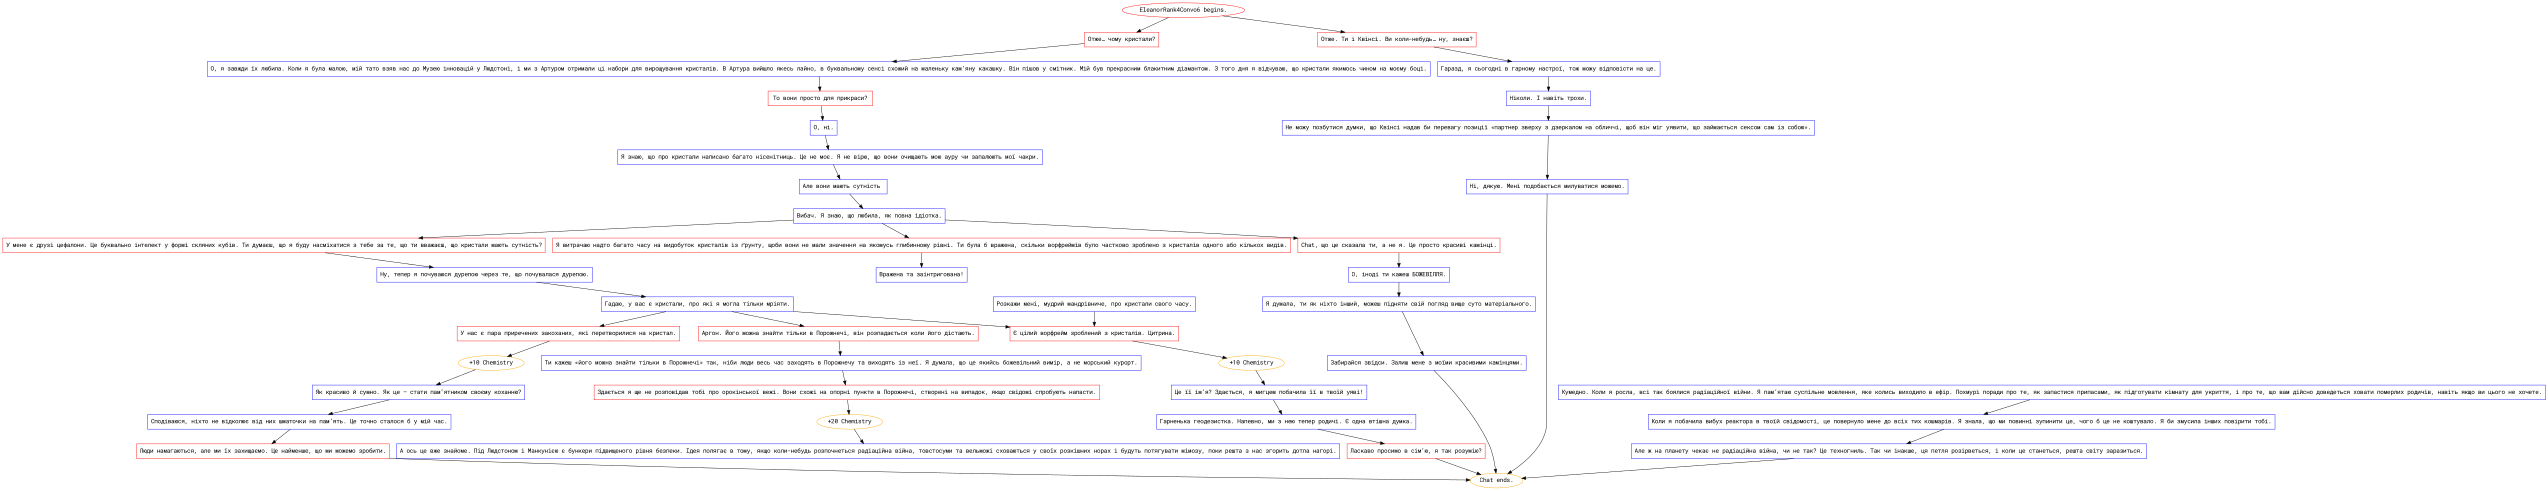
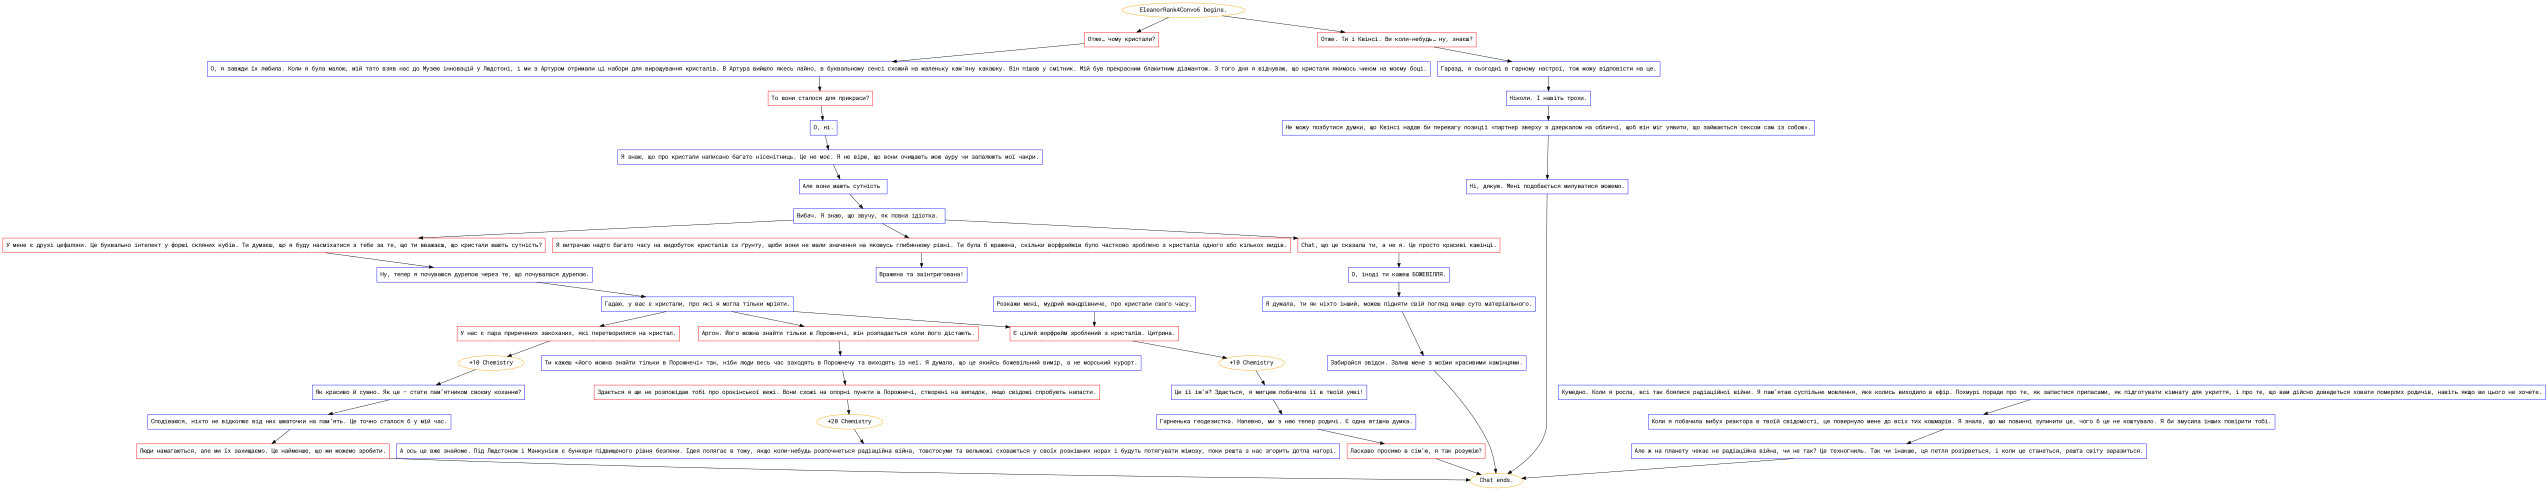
node "EleanorRank4Convo6 begins.": color red -> orange
node "То вони просто для прикраси?": label "То вони просто для прикраси?" -> "То вони сталося для прикраси?"
node "Вибач. Я знаю, що любила, як повна ідіотка.": label "Вибач. Я знаю, що любила, як повна ідіотка." -> "Вибач. Я знаю, що звучу, як повна ідіотка."
